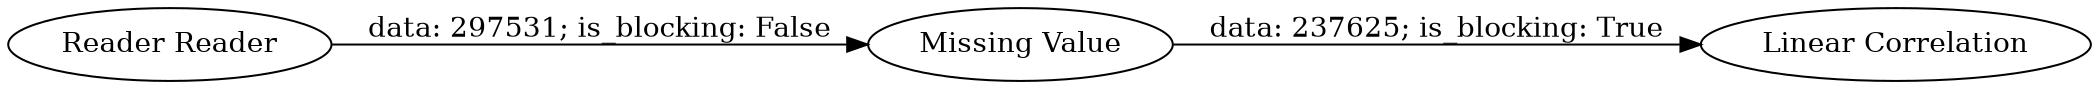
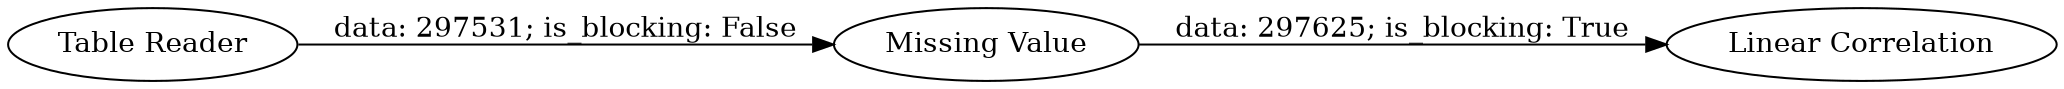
edge "Missing Value" -> "Linear Correlation": label "data: 237625; is_blocking: True" -> "data: 297625; is_blocking: True"
node "Reader Reader": label "Reader Reader" -> "Table Reader"
